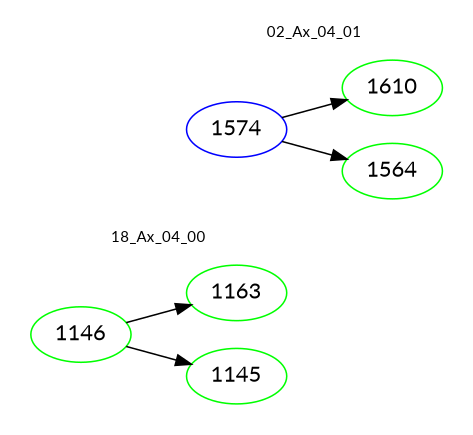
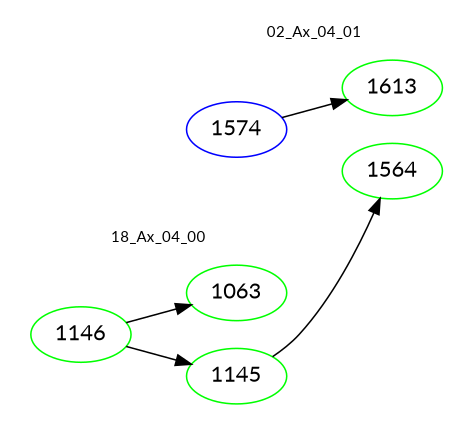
node "1610": label "1610" -> "1613"
edge "1574" -> "1564": now "1145" -> "1564"
node "1163": label "1163" -> "1063"
